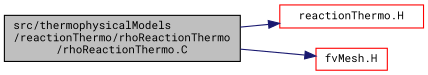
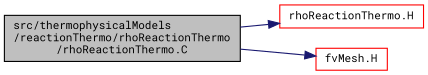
node "reactionThermo.H": label "reactionThermo.H" -> "rhoReactionThermo.H"
